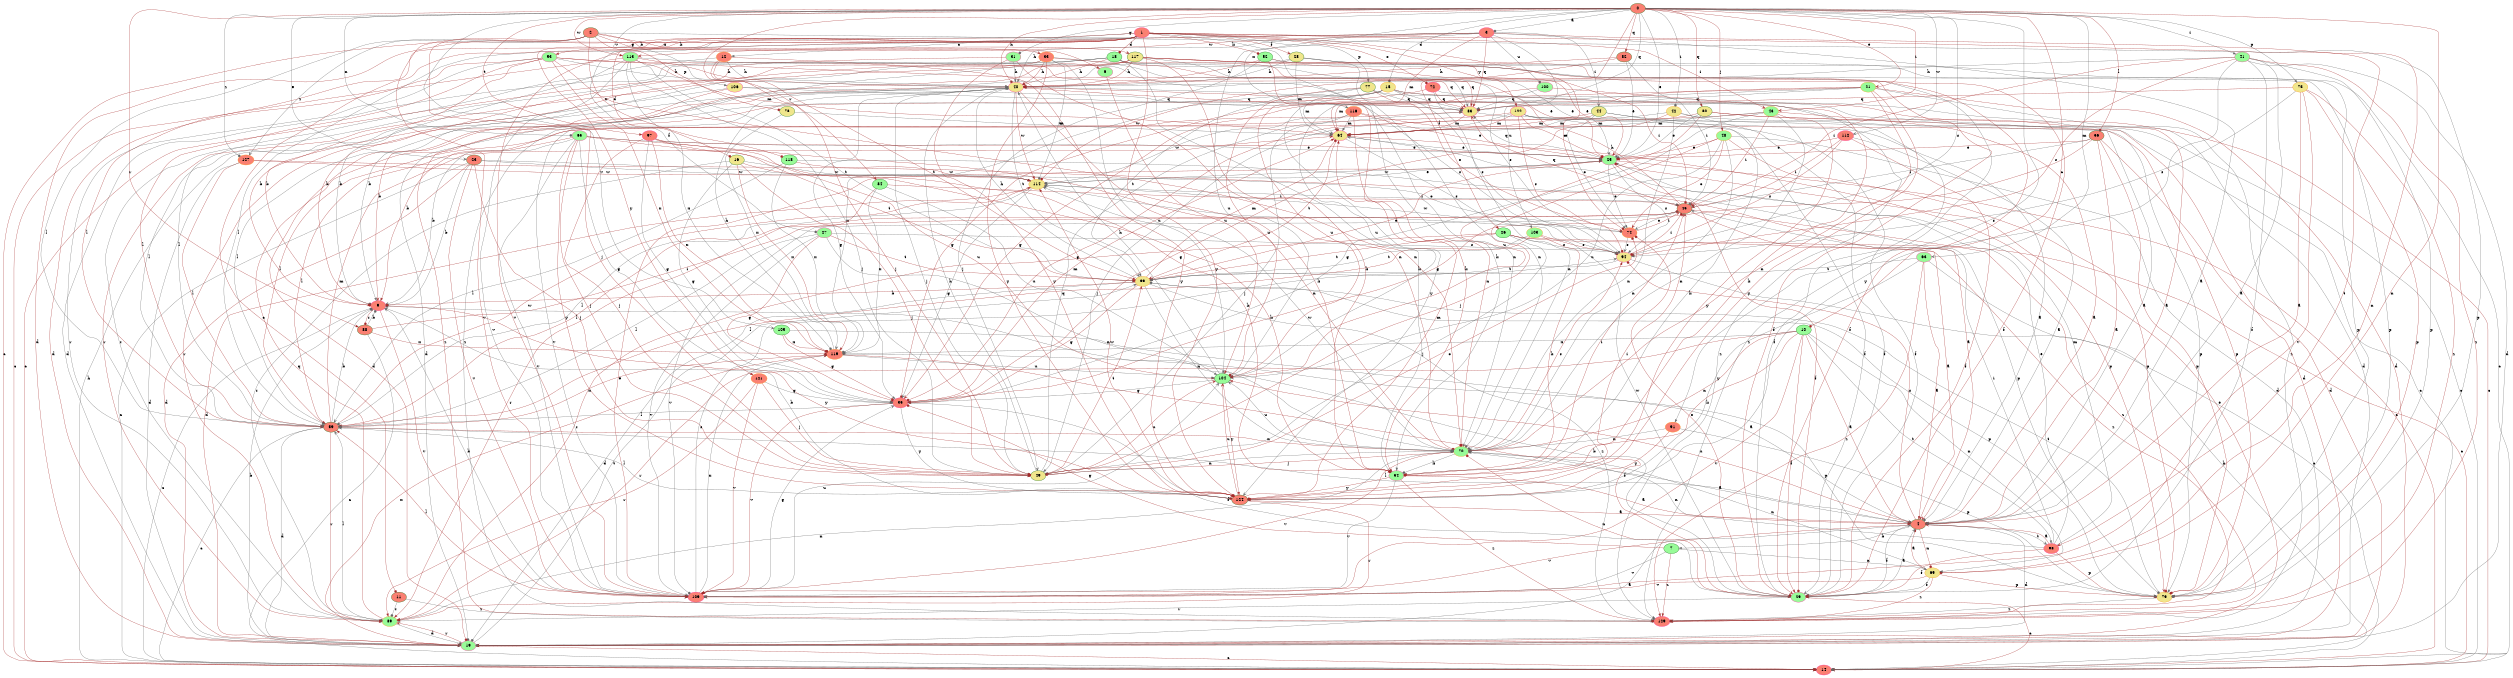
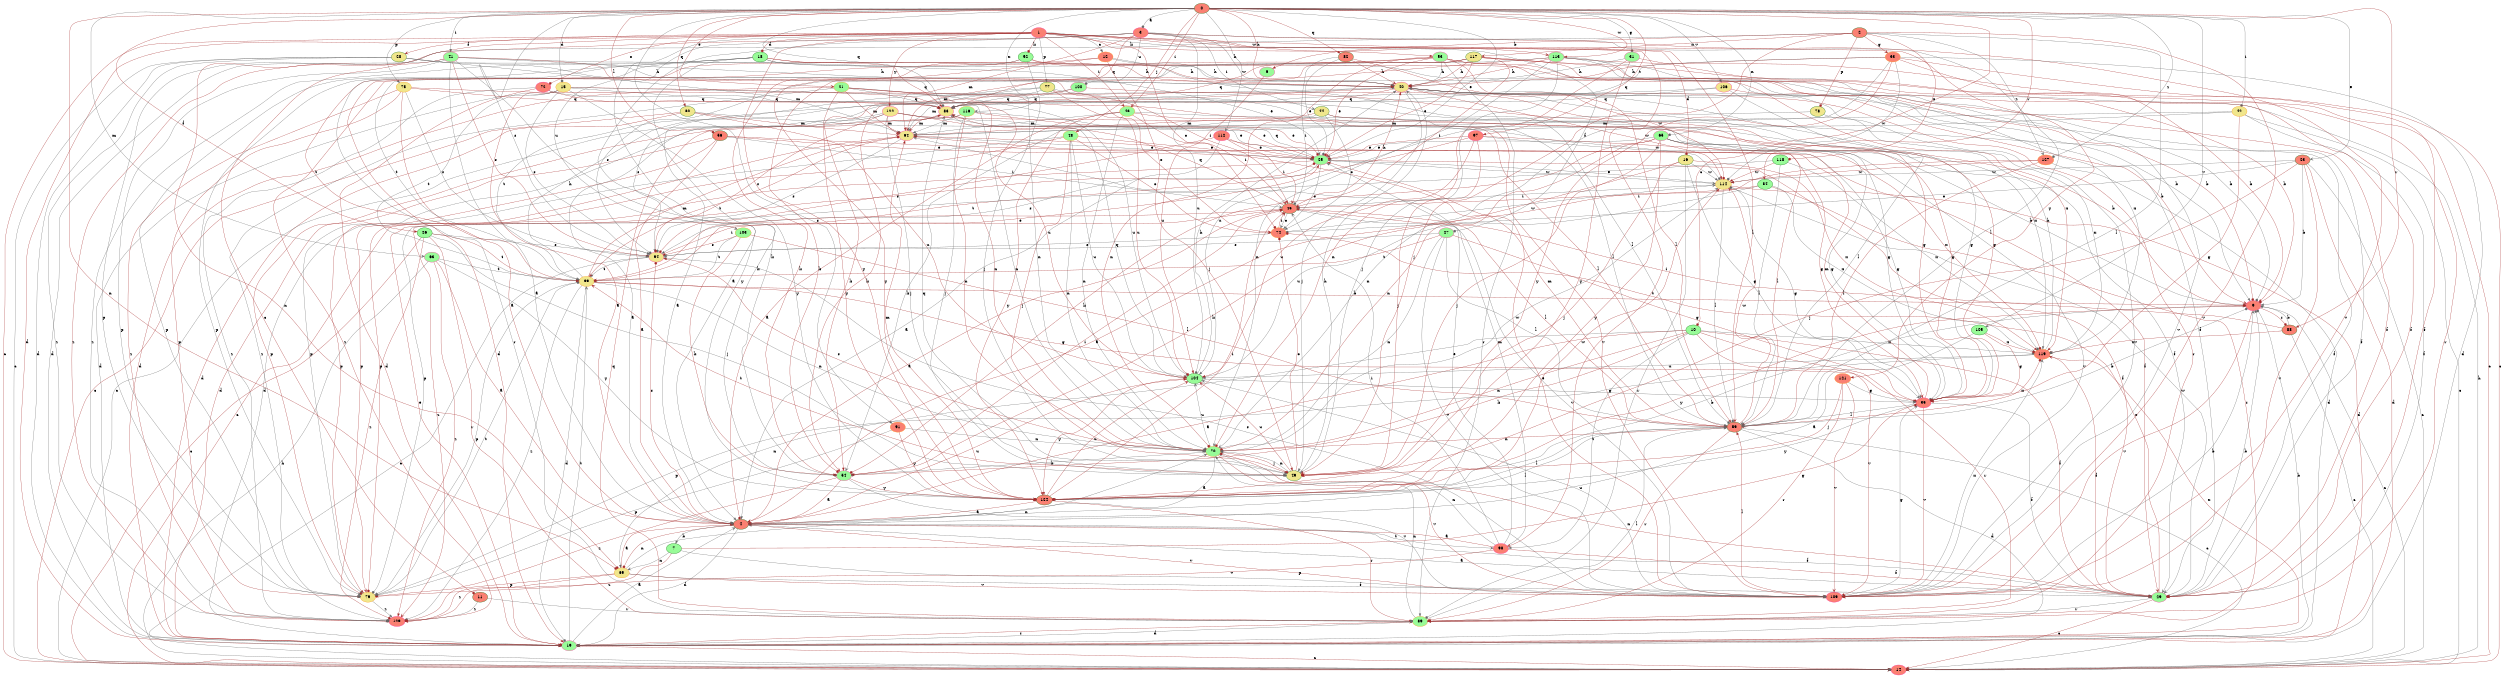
node "116": fillcolor salmon -> palegreen
edge "104" -> "83": added, label "q"
